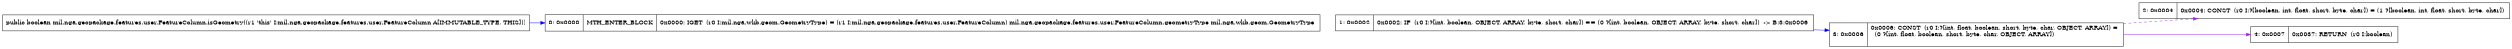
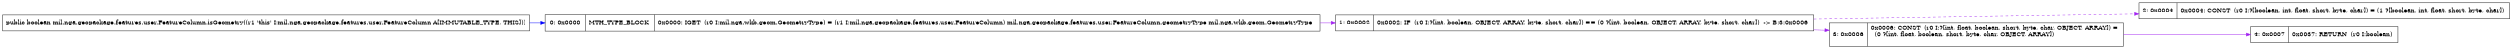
edge "3: 0x0006" -> "2: 0x0004": now "1: 0x0002" -> "2: 0x0004"
node "0: 0x0000": text "MTH_ENTER_BLOCK" -> "MTH_TYPE_BLOCK"
edge "0: 0x0000" -> "1: 0x0002": added
edge "1: 0x0002" -> "3: 0x0006": color blue -> purple
